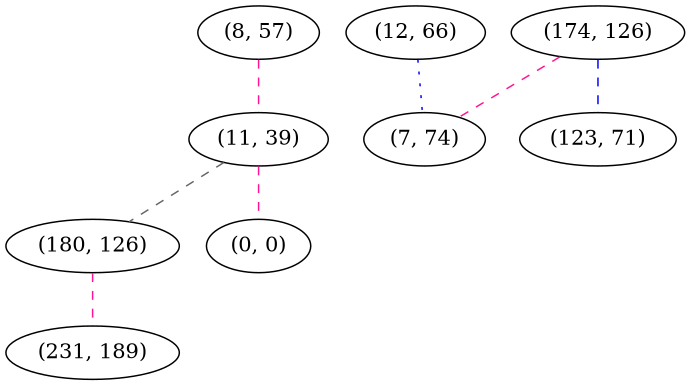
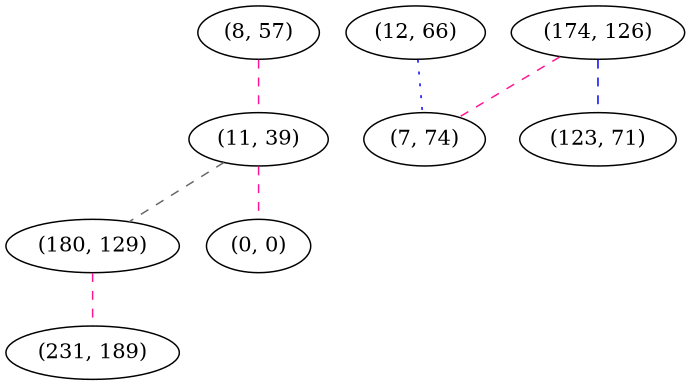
node "(180, 126)": label "(180, 126)" -> "(180, 129)"
